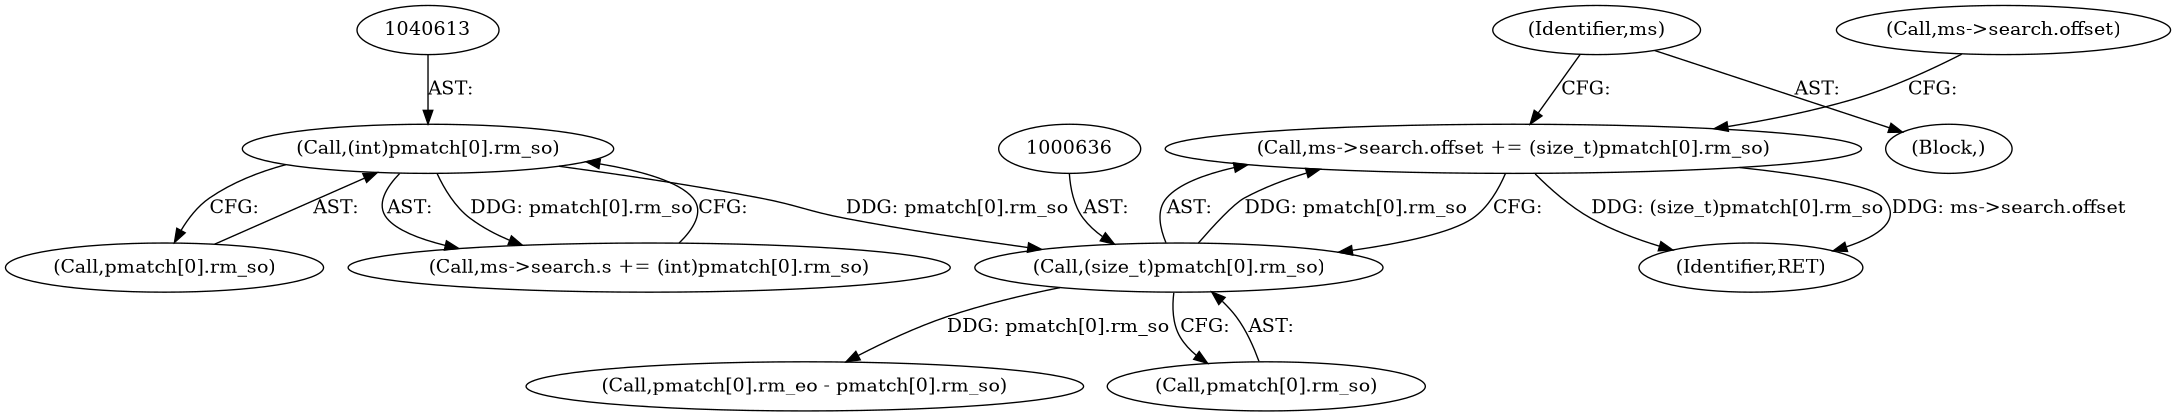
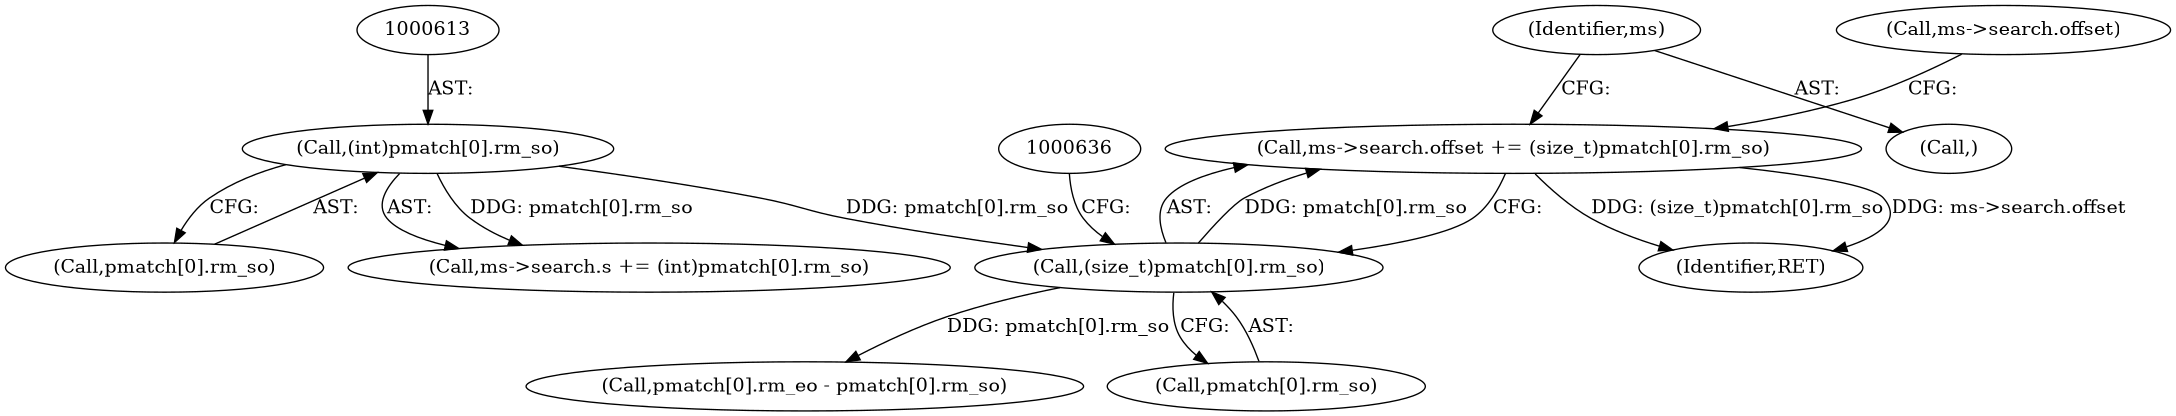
node "1040613": label "1040613" -> "1000613"
node "(Block,)": label "(Block,)" -> "(Call,)"
edge "(Call,ms->search.s += (int)pmatch[0].rm_so)" -> "(Call,(int)pmatch[0].rm_so)": removed, label "CFG:"
edge "1000636" -> "(Call,(size_t)pmatch[0].rm_so)": label "AST: " -> "CFG: "
